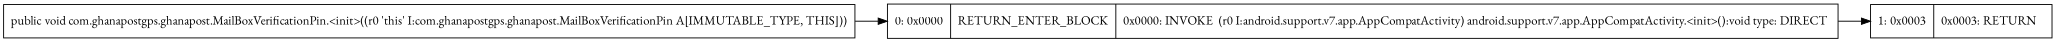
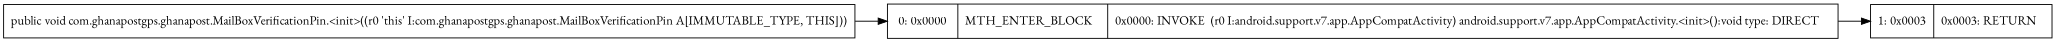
node "0: 0x0000": text "RETURN_ENTER_BLOCK" -> "MTH_ENTER_BLOCK"
